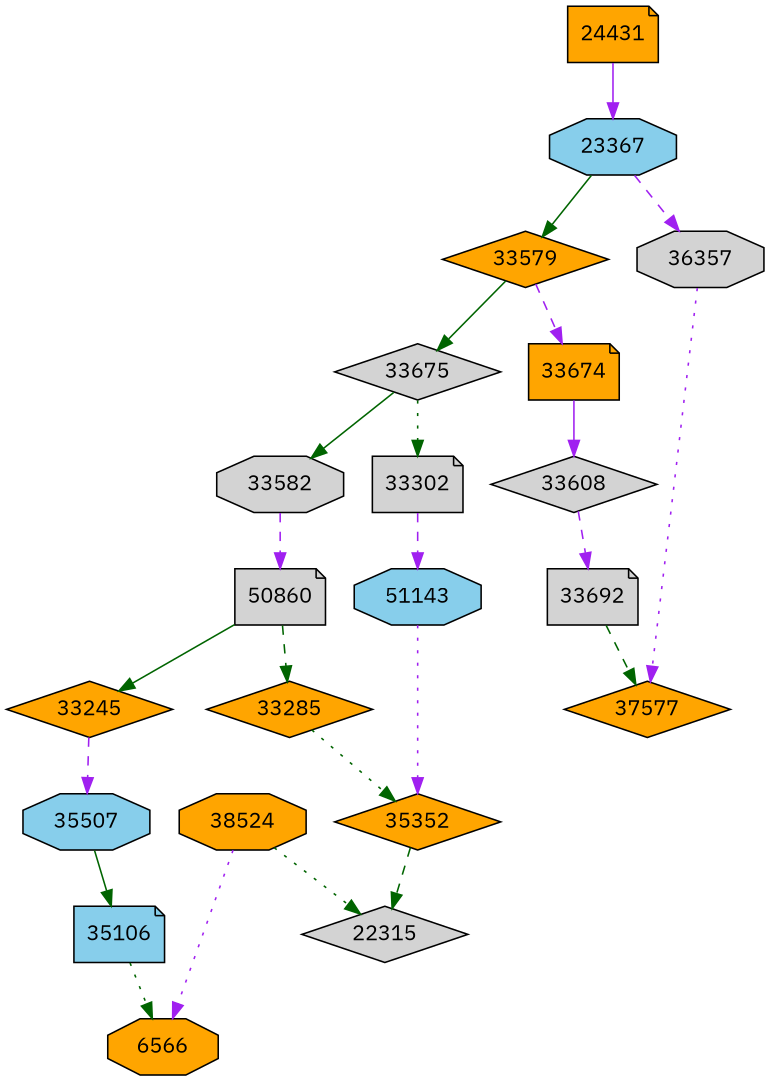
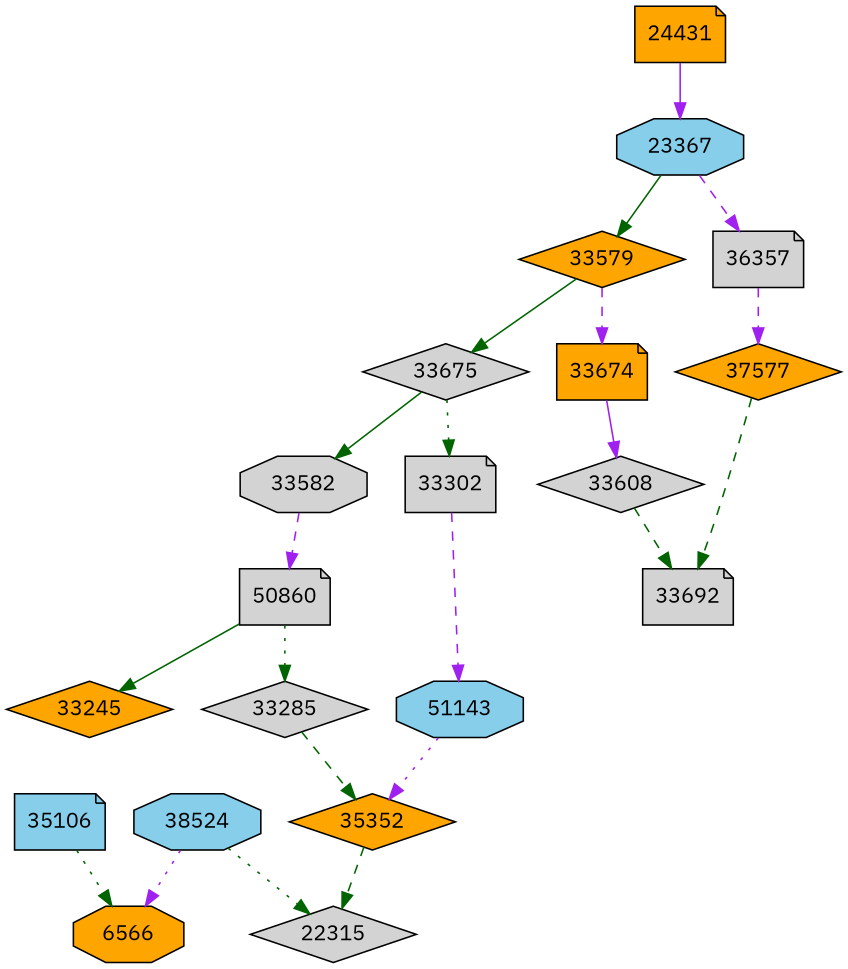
node "36357": shape octagon -> note
edge "36357" -> "37577": style dotted -> dashed
edge "33608" -> "33692": color purple -> darkgreen
edge "50860" -> "33285": style dashed -> dotted
edge "33692" -> "37577": reversed
node "33285": fillcolor orange -> lightgrey
edge "33285" -> "35352": style dotted -> dashed
node "35507": removed
node "38524": fillcolor orange -> skyblue
